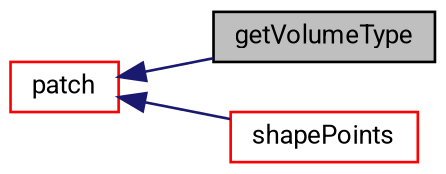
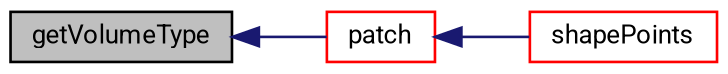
edge "getVolumeType" -> "patch": reversed
